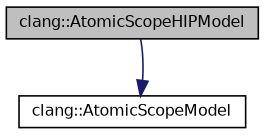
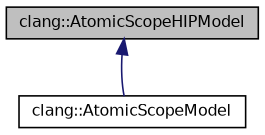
edge "clang::AtomicScopeHIPModel" -> "clang::AtomicScopeModel": reversed
